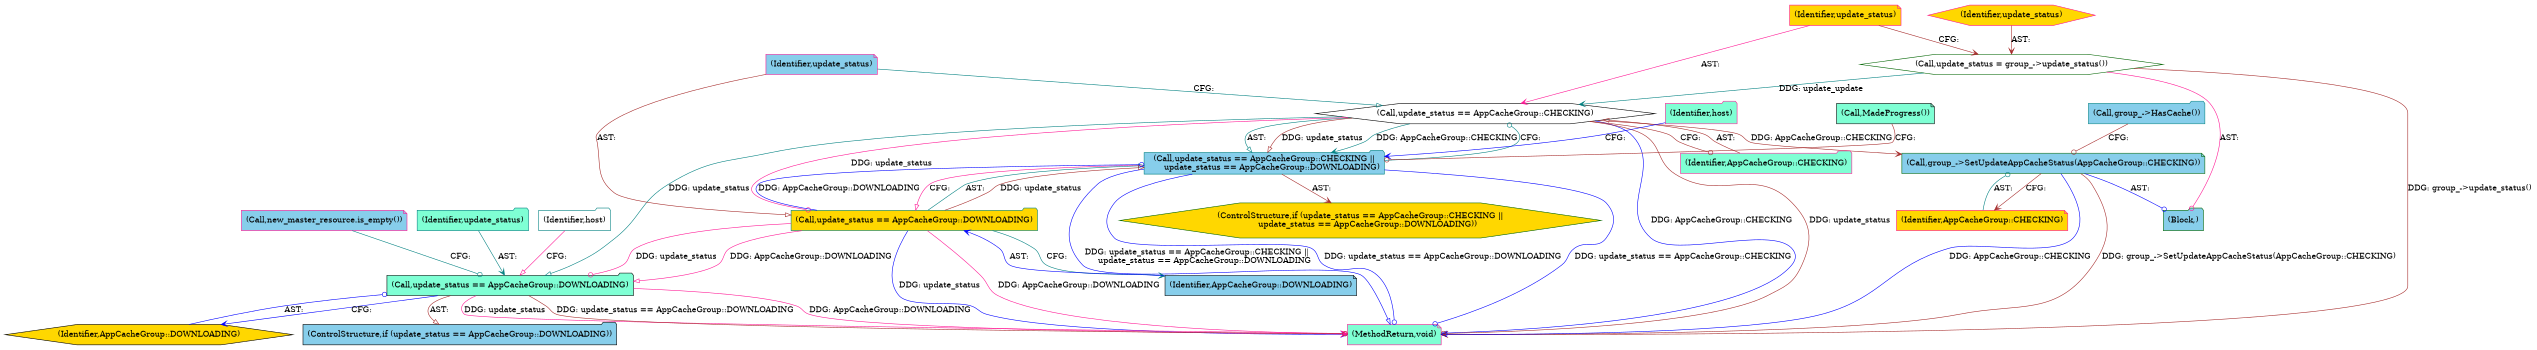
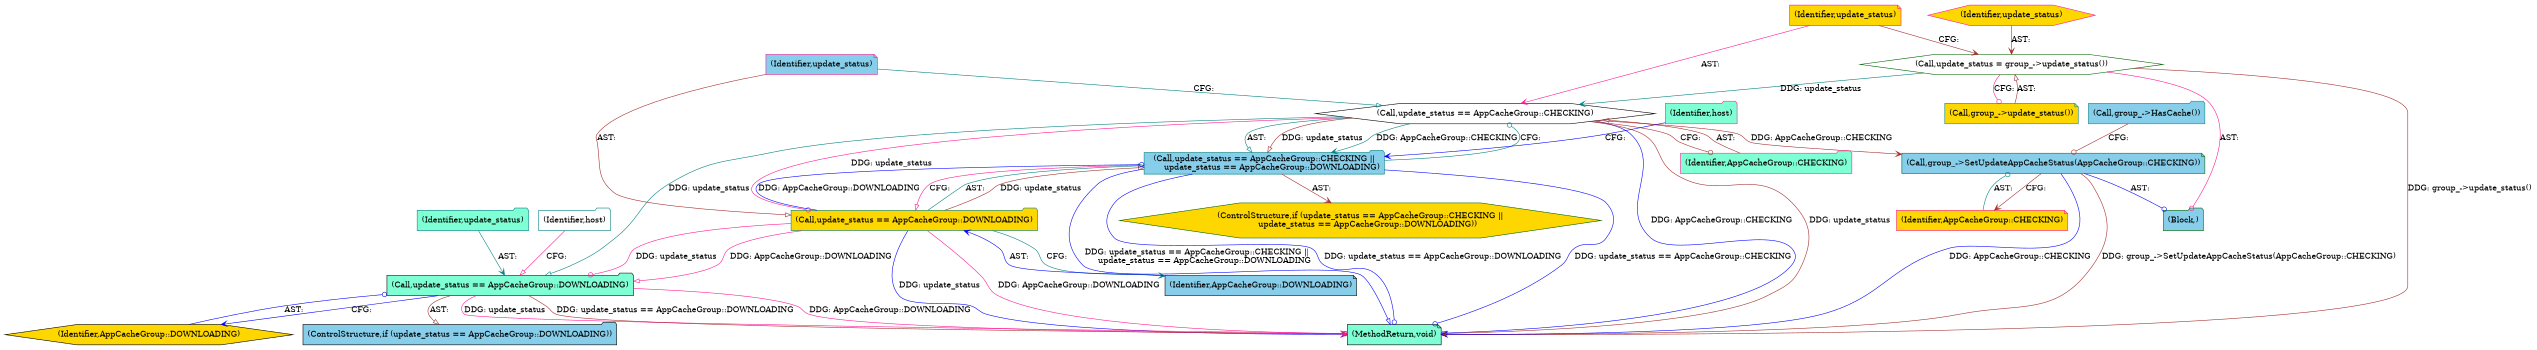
edge "(Call,update_status = group_->update_status())" -> "(Call,update_status == AppCacheGroup::CHECKING)": label "DDG: update_update" -> "DDG: update_status"
node "(Call,MadeProgress())": removed
node "(Call,group_->update_status())": added
node "(Call,new_master_resource.is_empty())": removed
node "(MethodReturn,void)": color deeppink -> black
